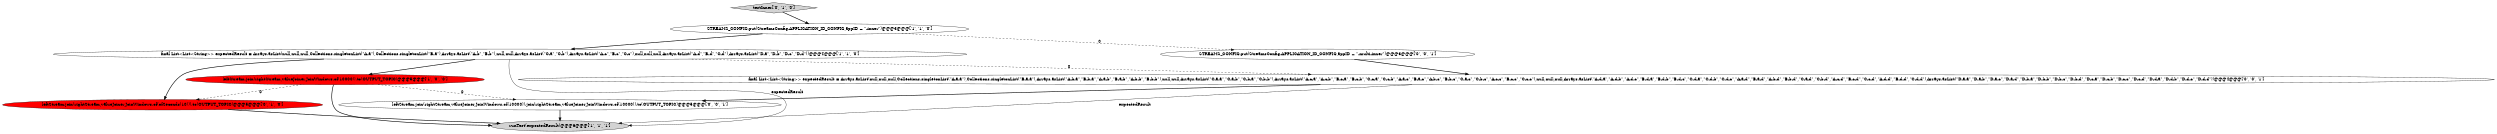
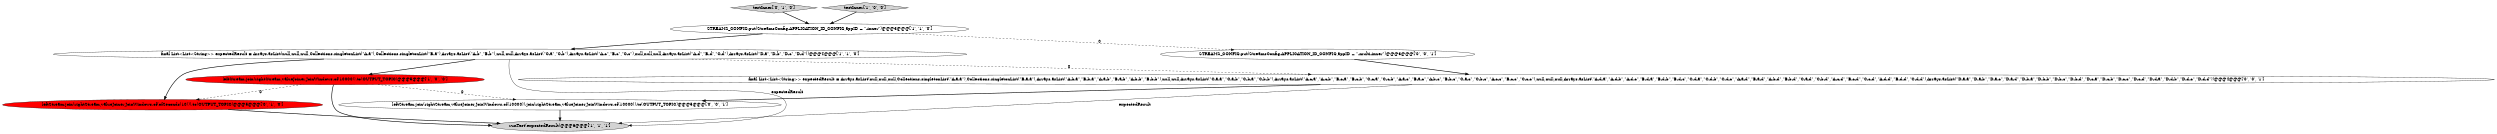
node "testInner['1', '0', '0']": added
